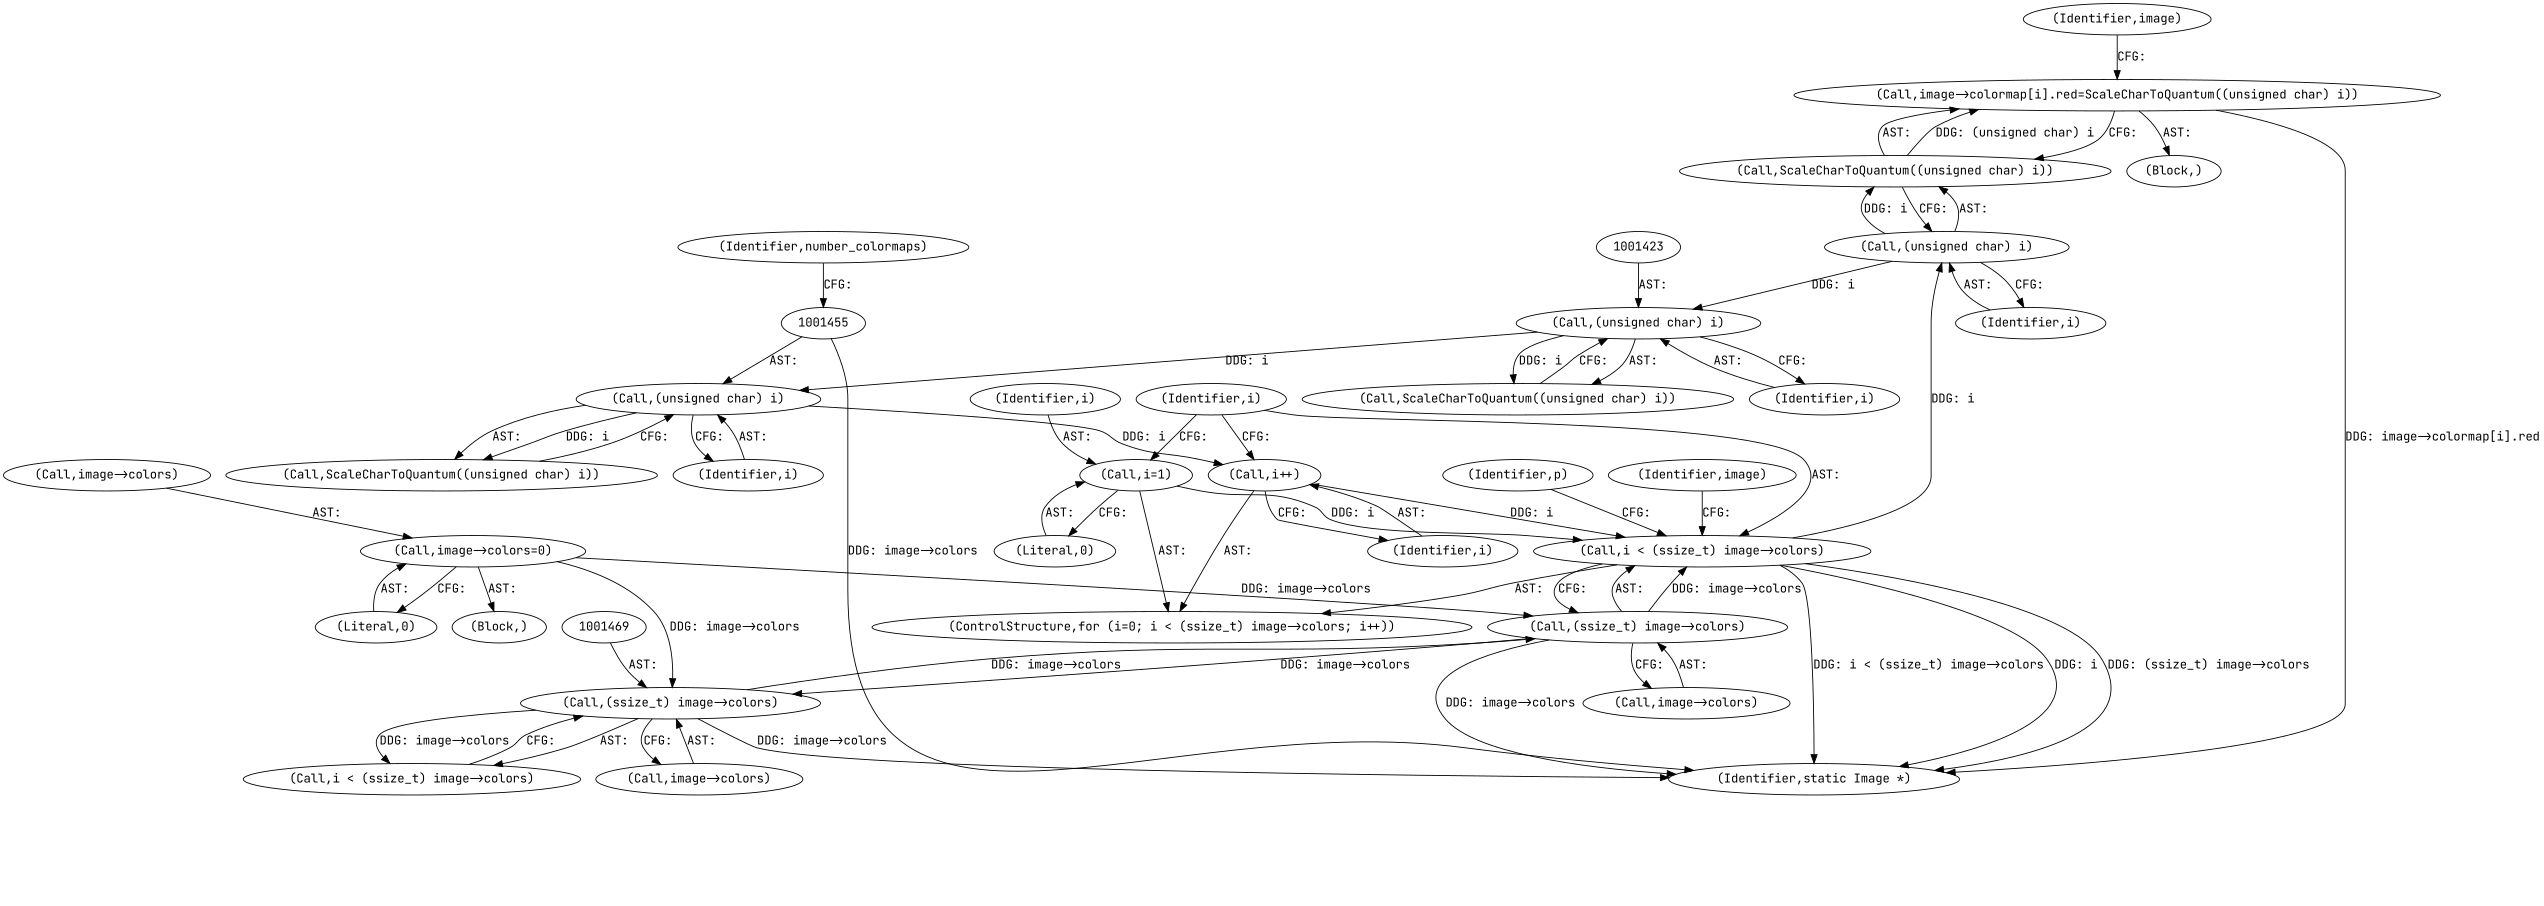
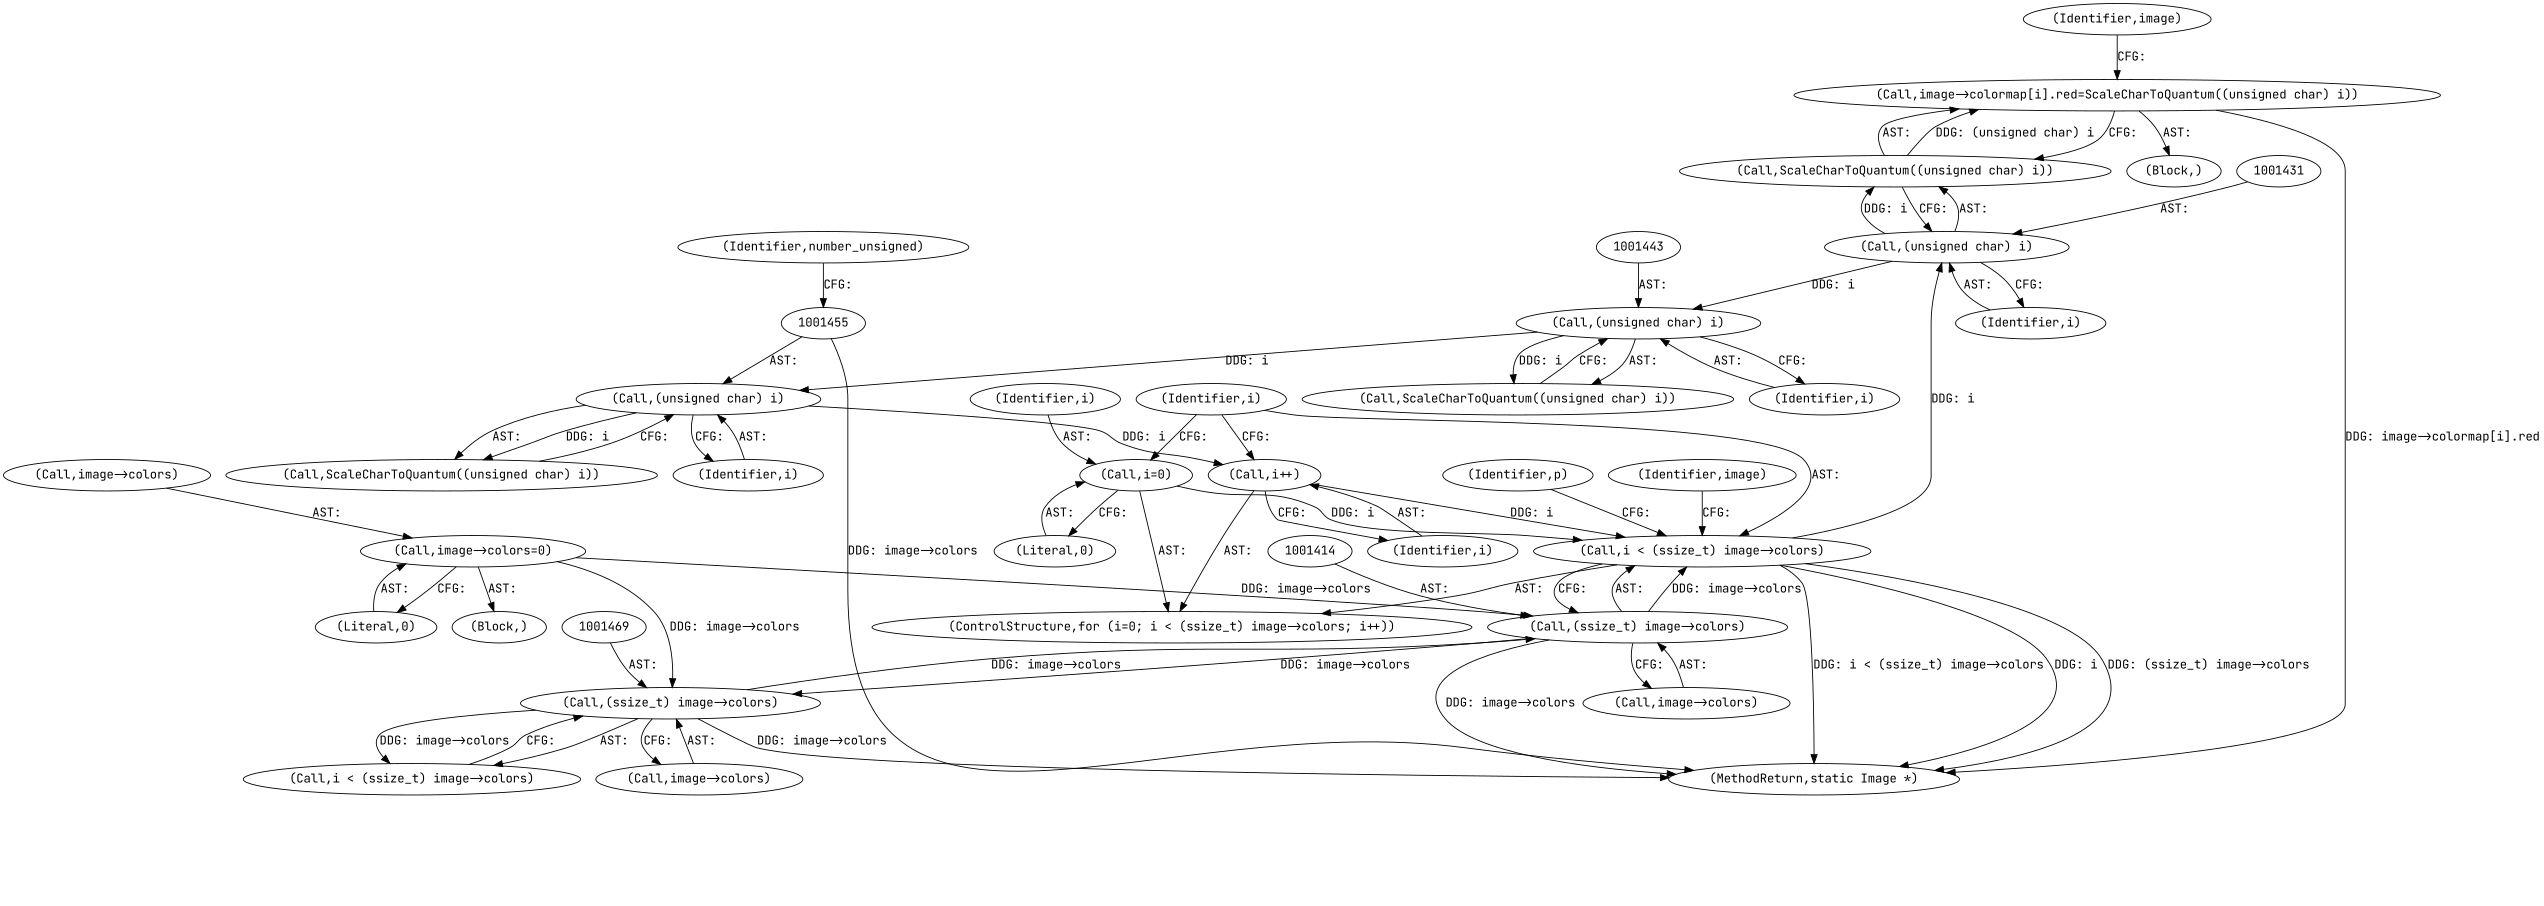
node "1001431": added
node "(Identifier,number_colormaps)": label "(Identifier,number_colormaps)" -> "(Identifier,number_unsigned)"
node "1001423": label "1001423" -> "1001443"
node "(Call,i=1)": label "(Call,i=1)" -> "(Call,i=0)"
node "1001414": added
node "(Identifier,static Image *)": label "(Identifier,static Image *)" -> "(MethodReturn,static Image *)"
